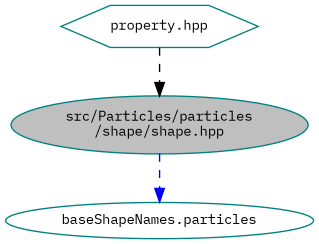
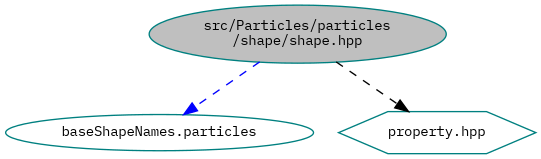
edge "property.hpp" -> "src/Particles/particles /shape/shape.hpp": reversed
